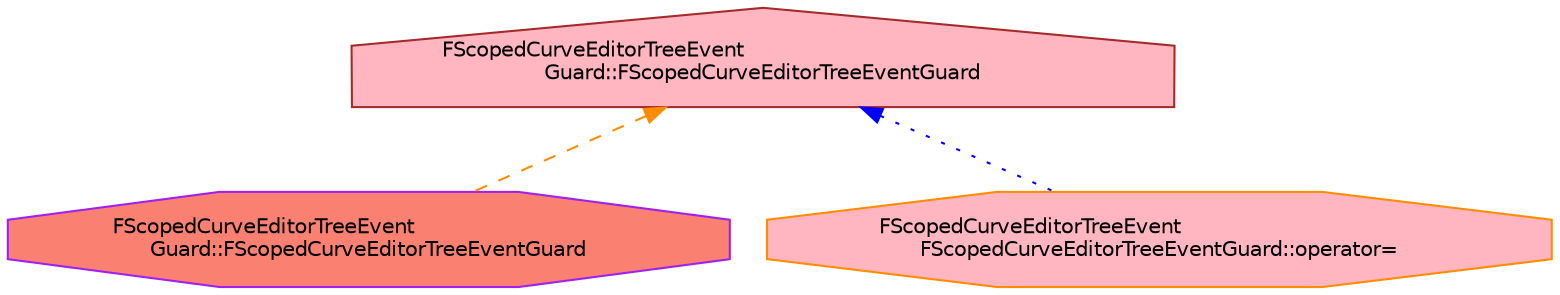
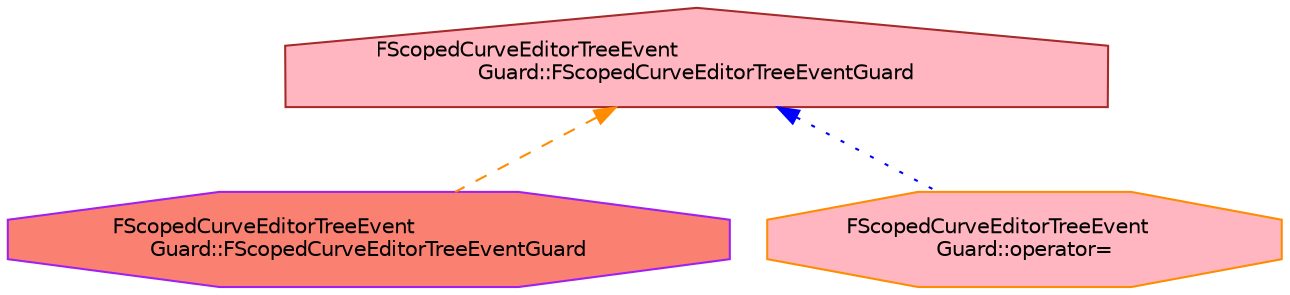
node "FScopedCurveEditorTreeEvent FScopedCurveEditorTreeEventGuard::operator=": label "FScopedCurveEditorTreeEvent FScopedCurveEditorTreeEventGuard::operator=" -> "FScopedCurveEditorTreeEvent Guard::operator="
